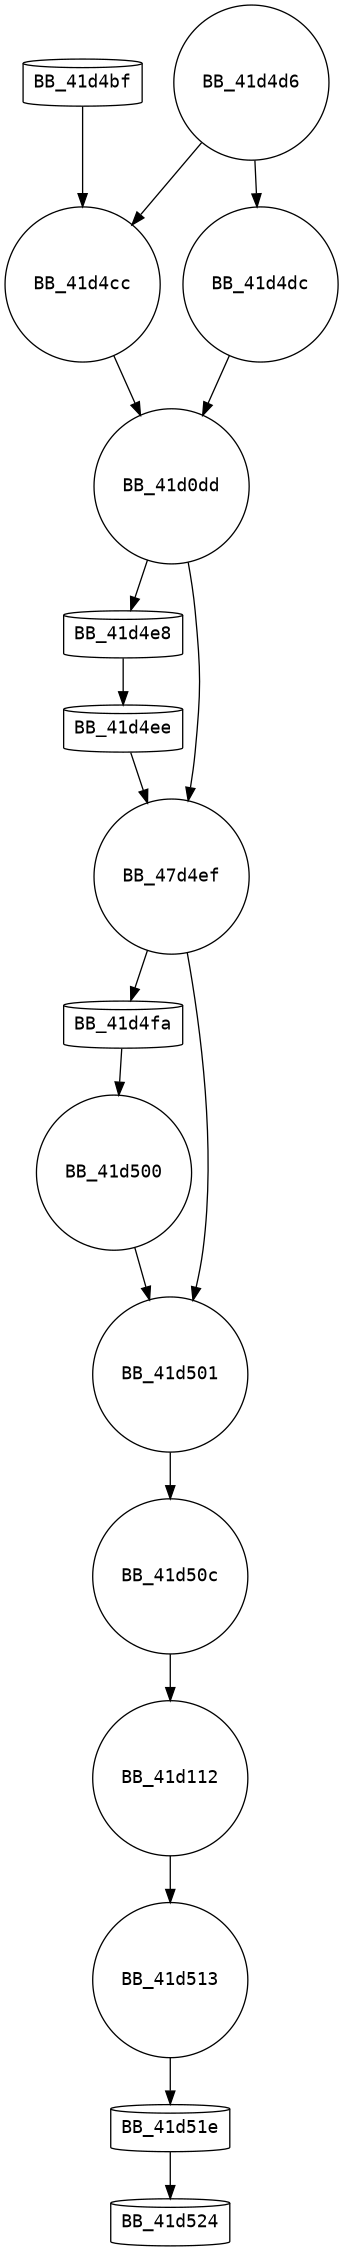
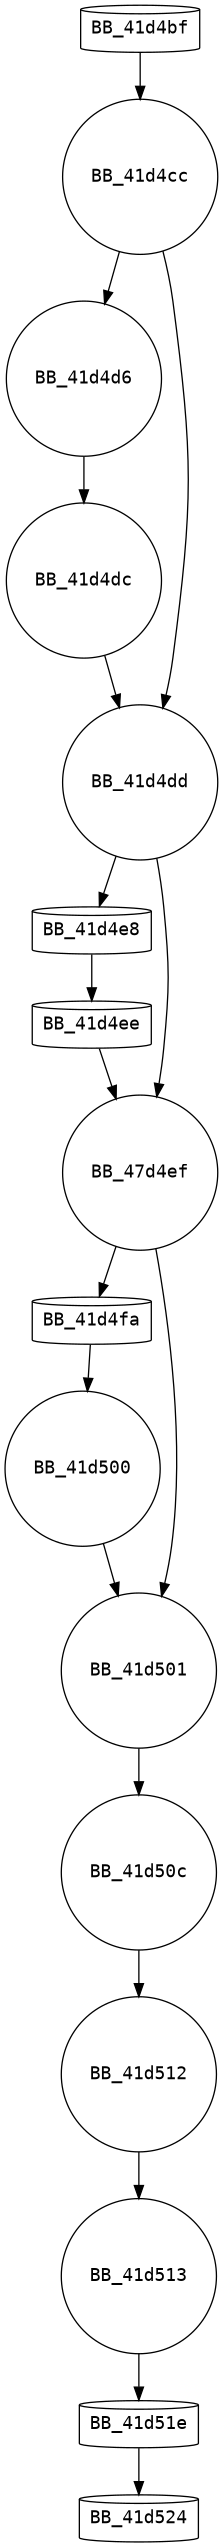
edge "BB_41d4d6" -> "BB_41d4cc": reversed
node "BB_41d0dd": label "BB_41d0dd" -> "BB_41d4dd"
node "BB_41d112": label "BB_41d112" -> "BB_41d512"
